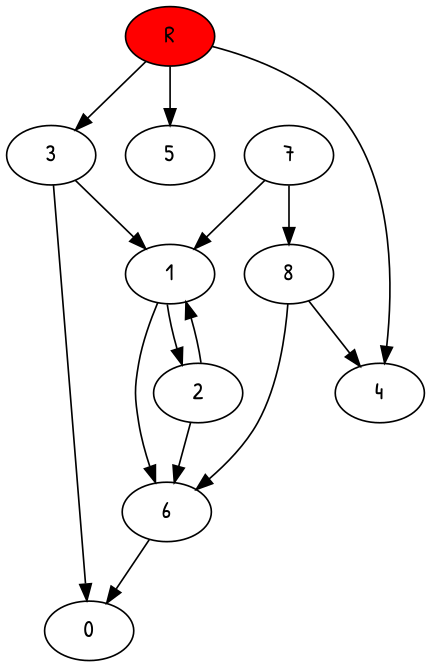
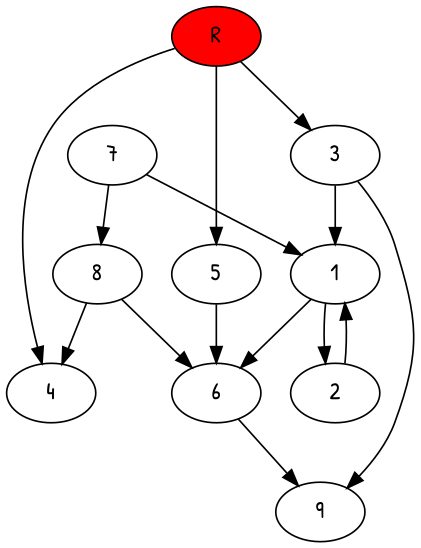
edge "2" -> "6": now "5" -> "6"
node "0": label "0" -> "9"
